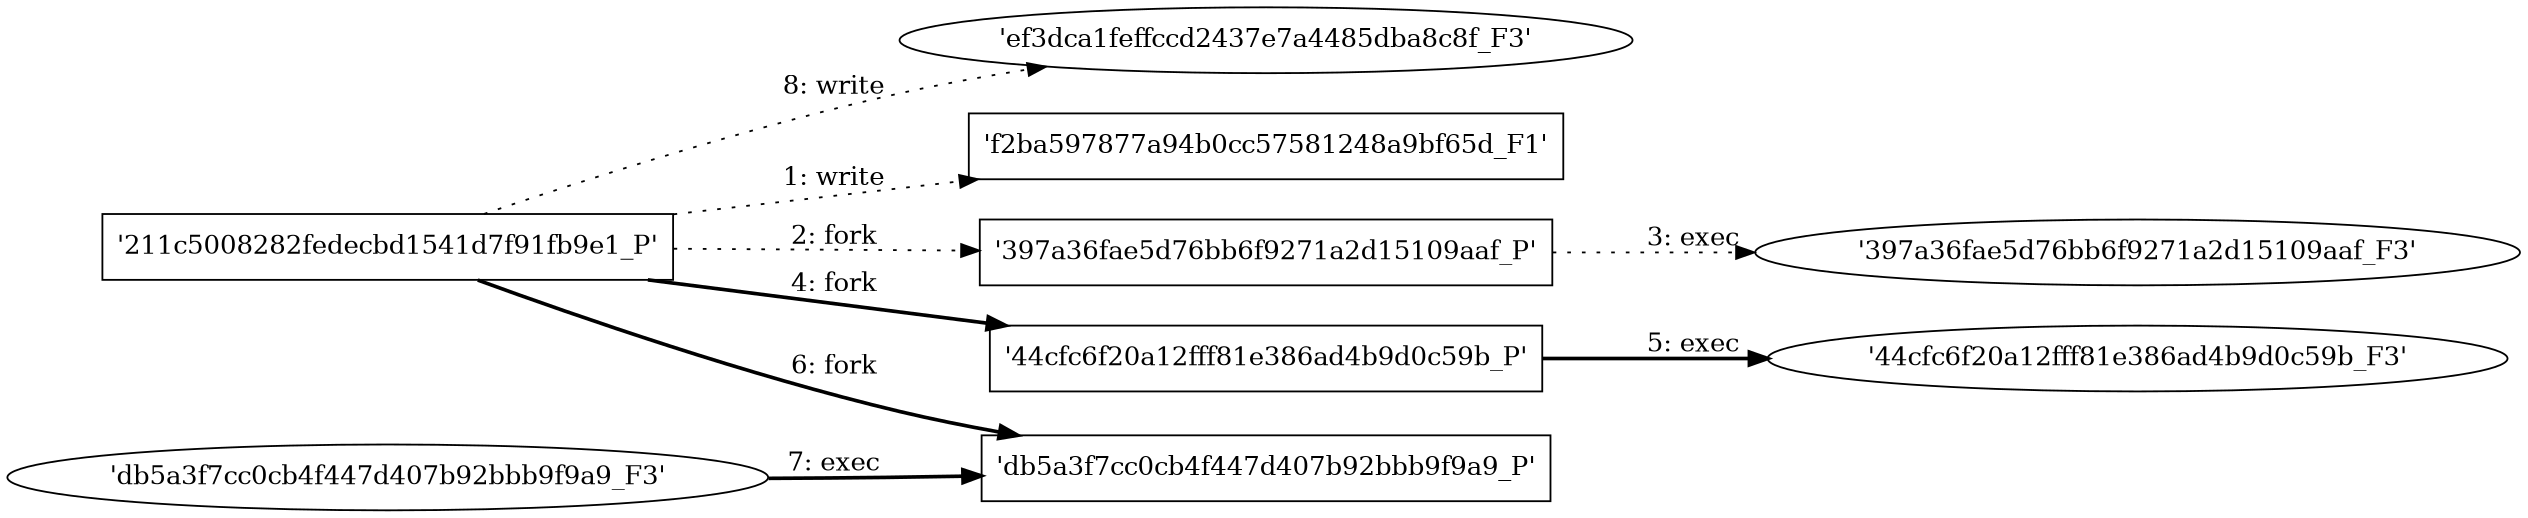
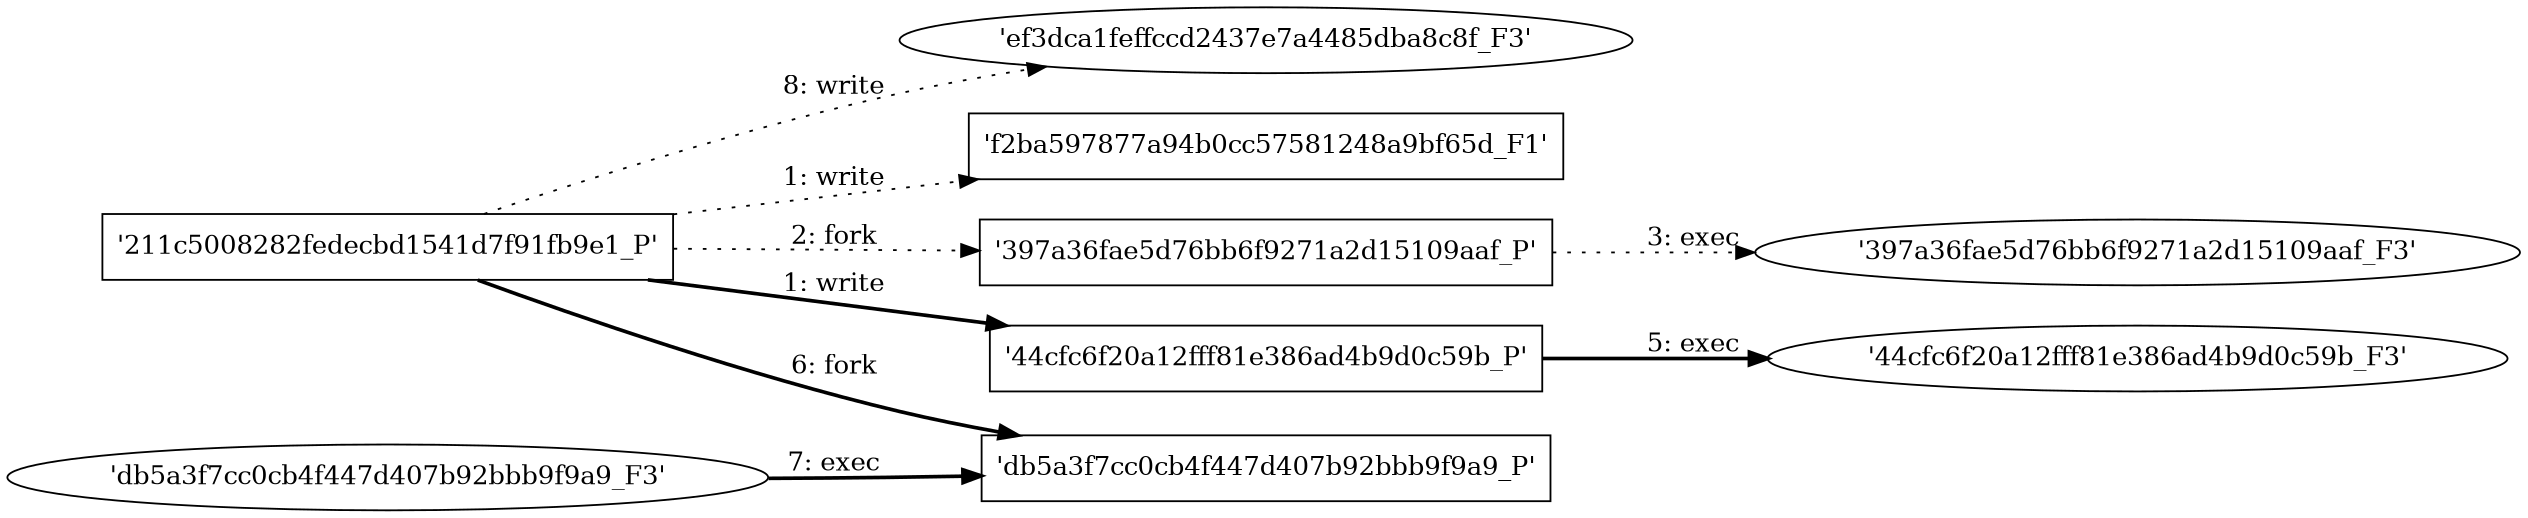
edge "'211c5008282fedecbd1541d7f91fb9e1_P'" -> "'44cfc6f20a12fff81e386ad4b9d0c59b_P'": label "4: fork" -> "1: write"
